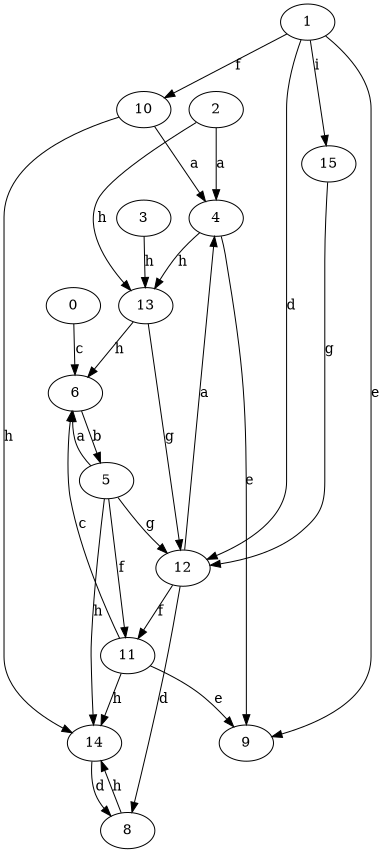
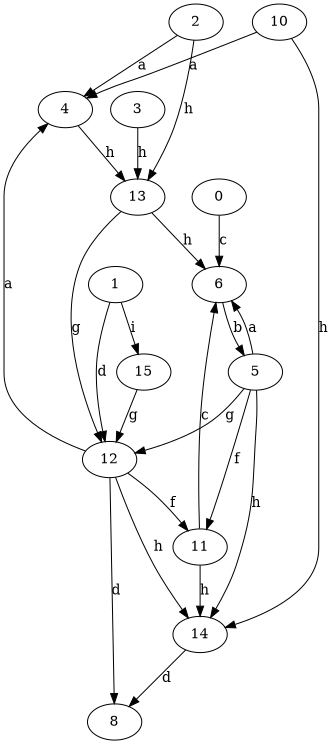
edge "1" -> "10": removed, label "f"
node "9": removed
edge "8" -> "14": now "12" -> "14"
